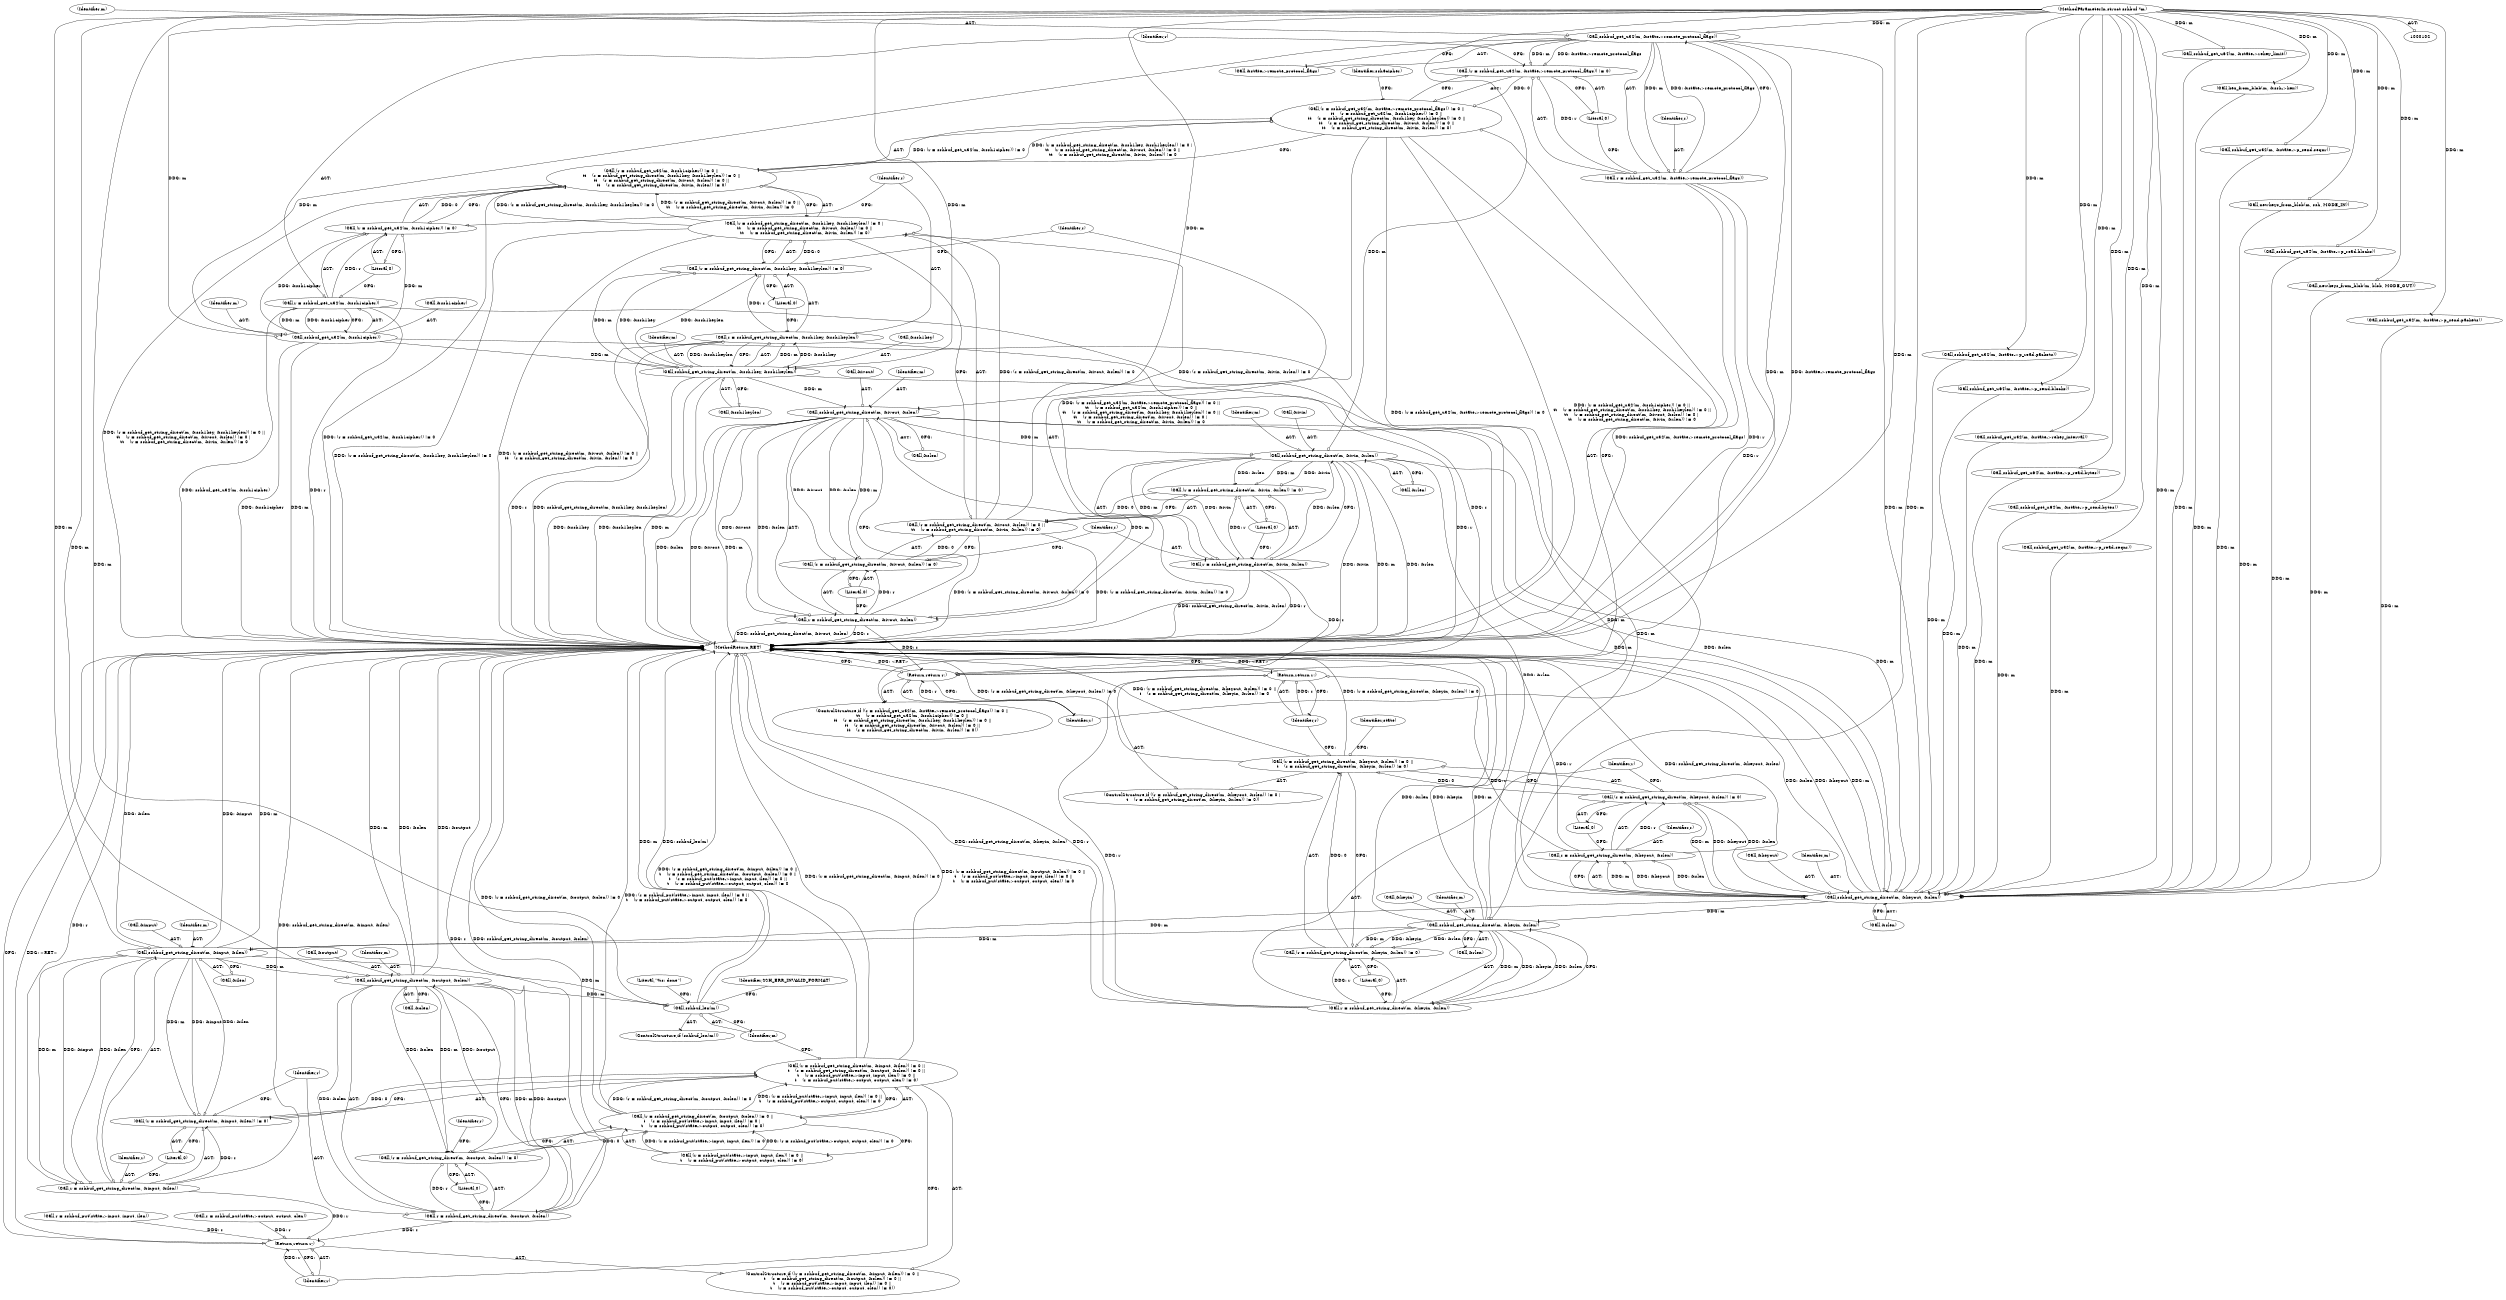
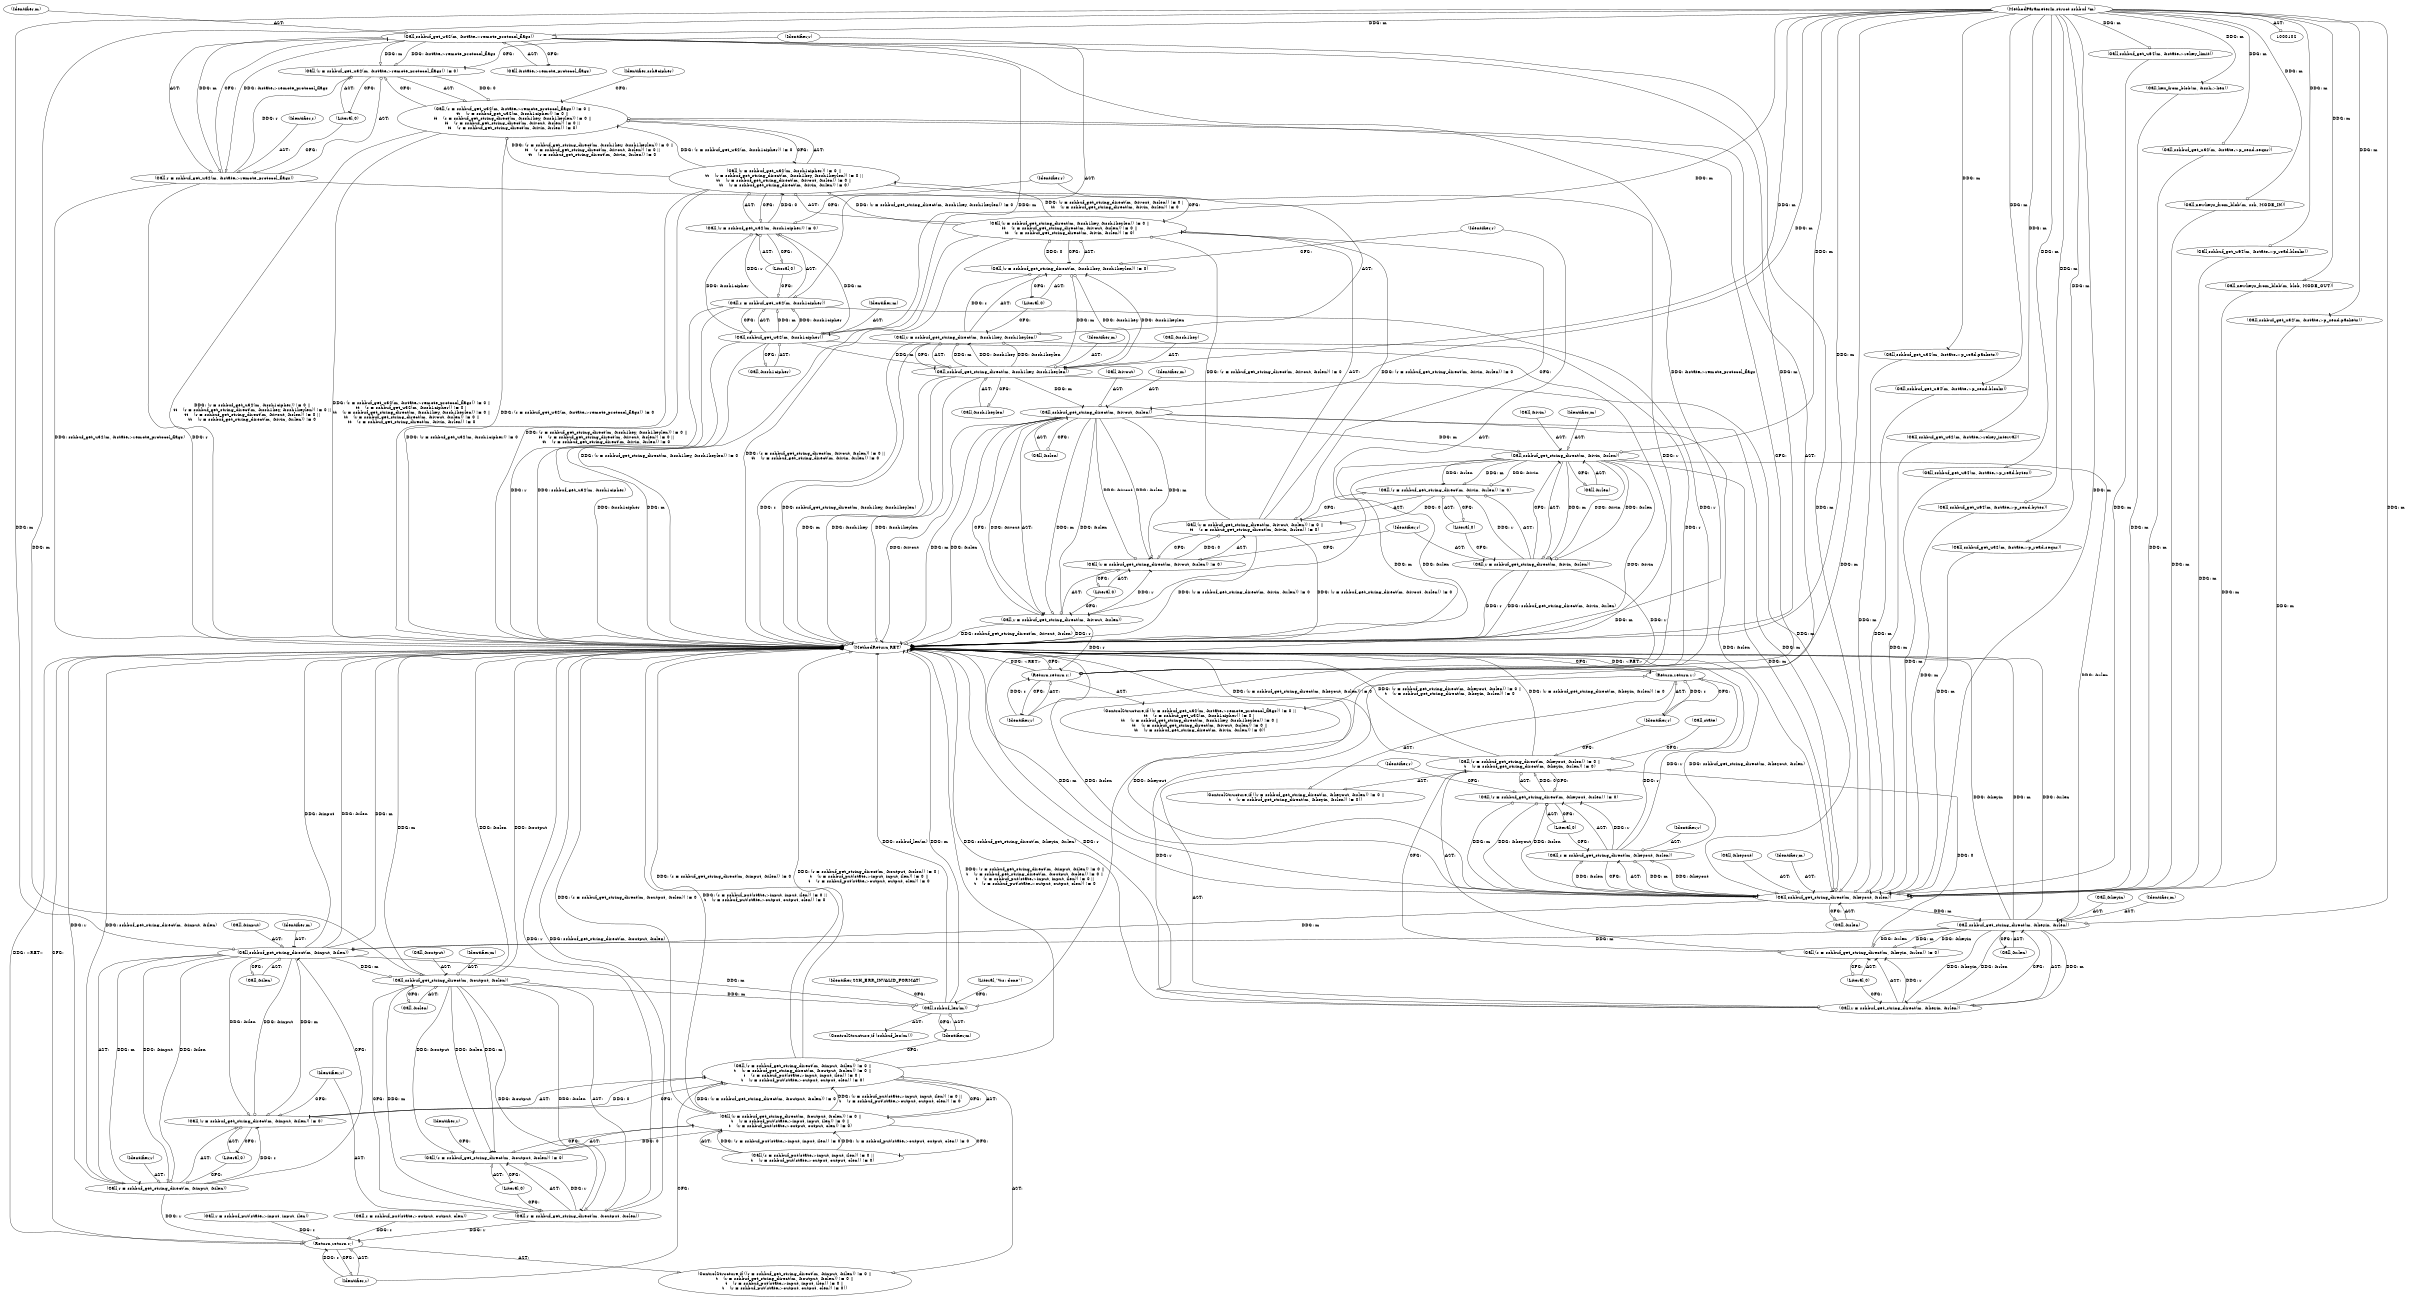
edge "(Call,sshbuf_get_u32(m, &ssh1cipher))" -> "(Call,&ssh1cipher)": added, label "CFG:"
node "(Identifier,state)": label "(Identifier,state)" -> "(Call,state)"
